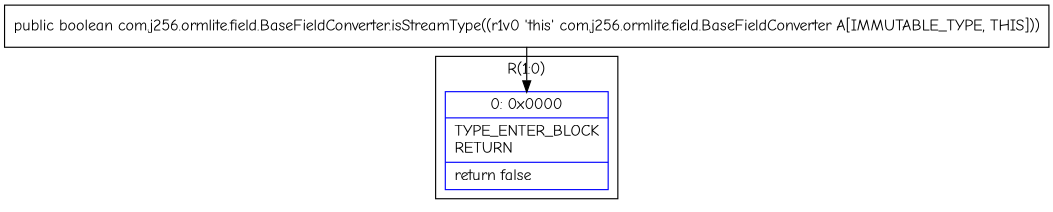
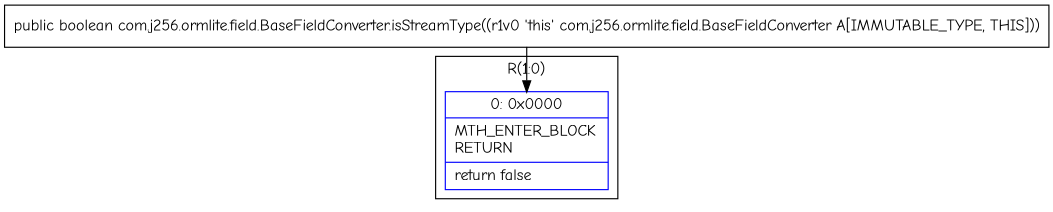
node "0: 0x0000": text "TYPE_ENTER_BLOCK" -> "MTH_ENTER_BLOCK"
